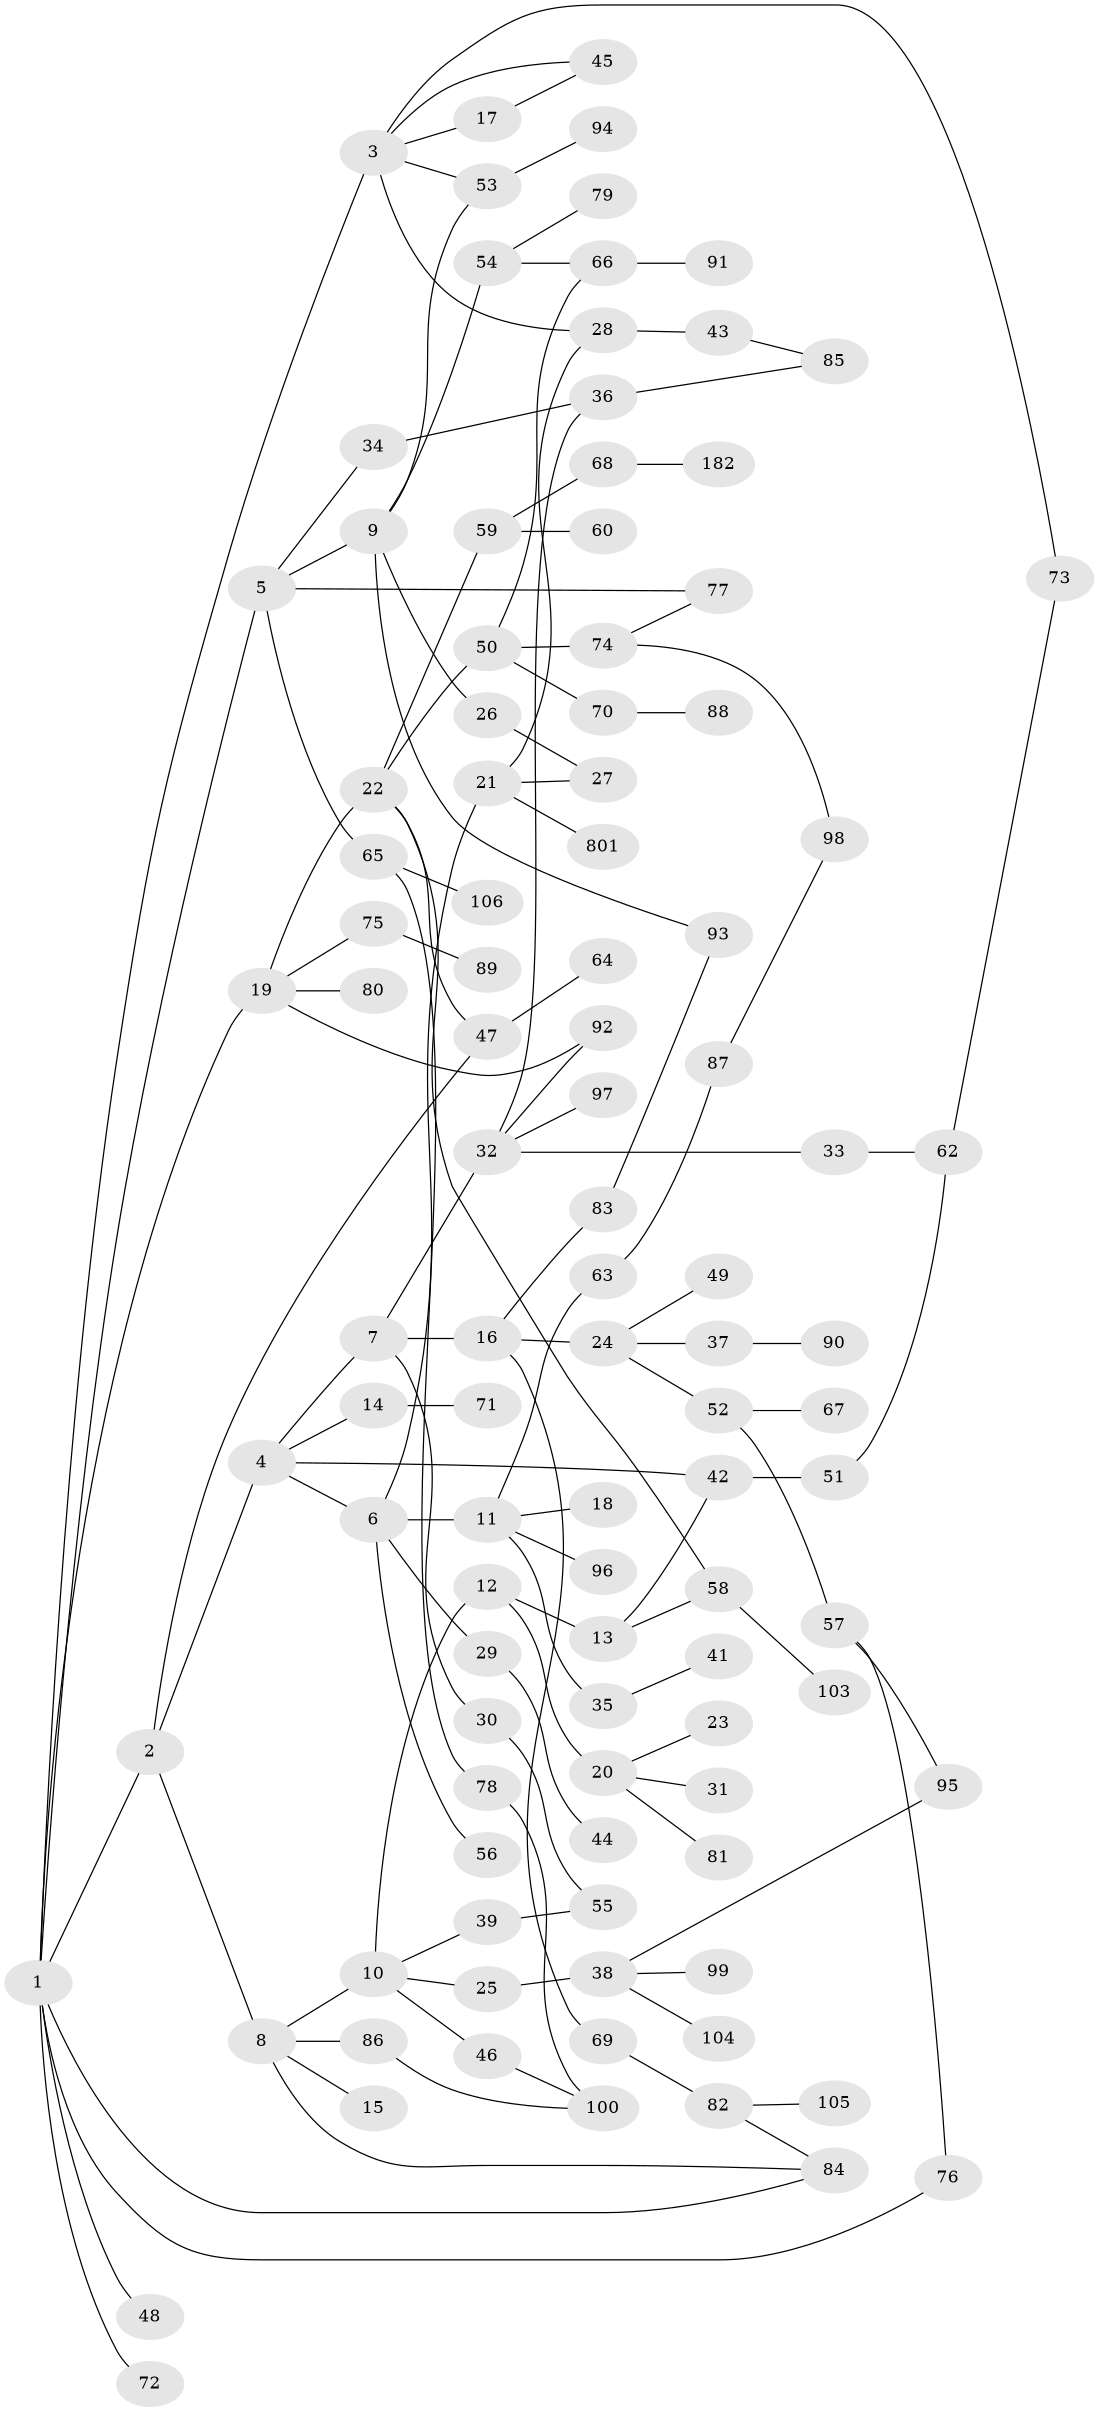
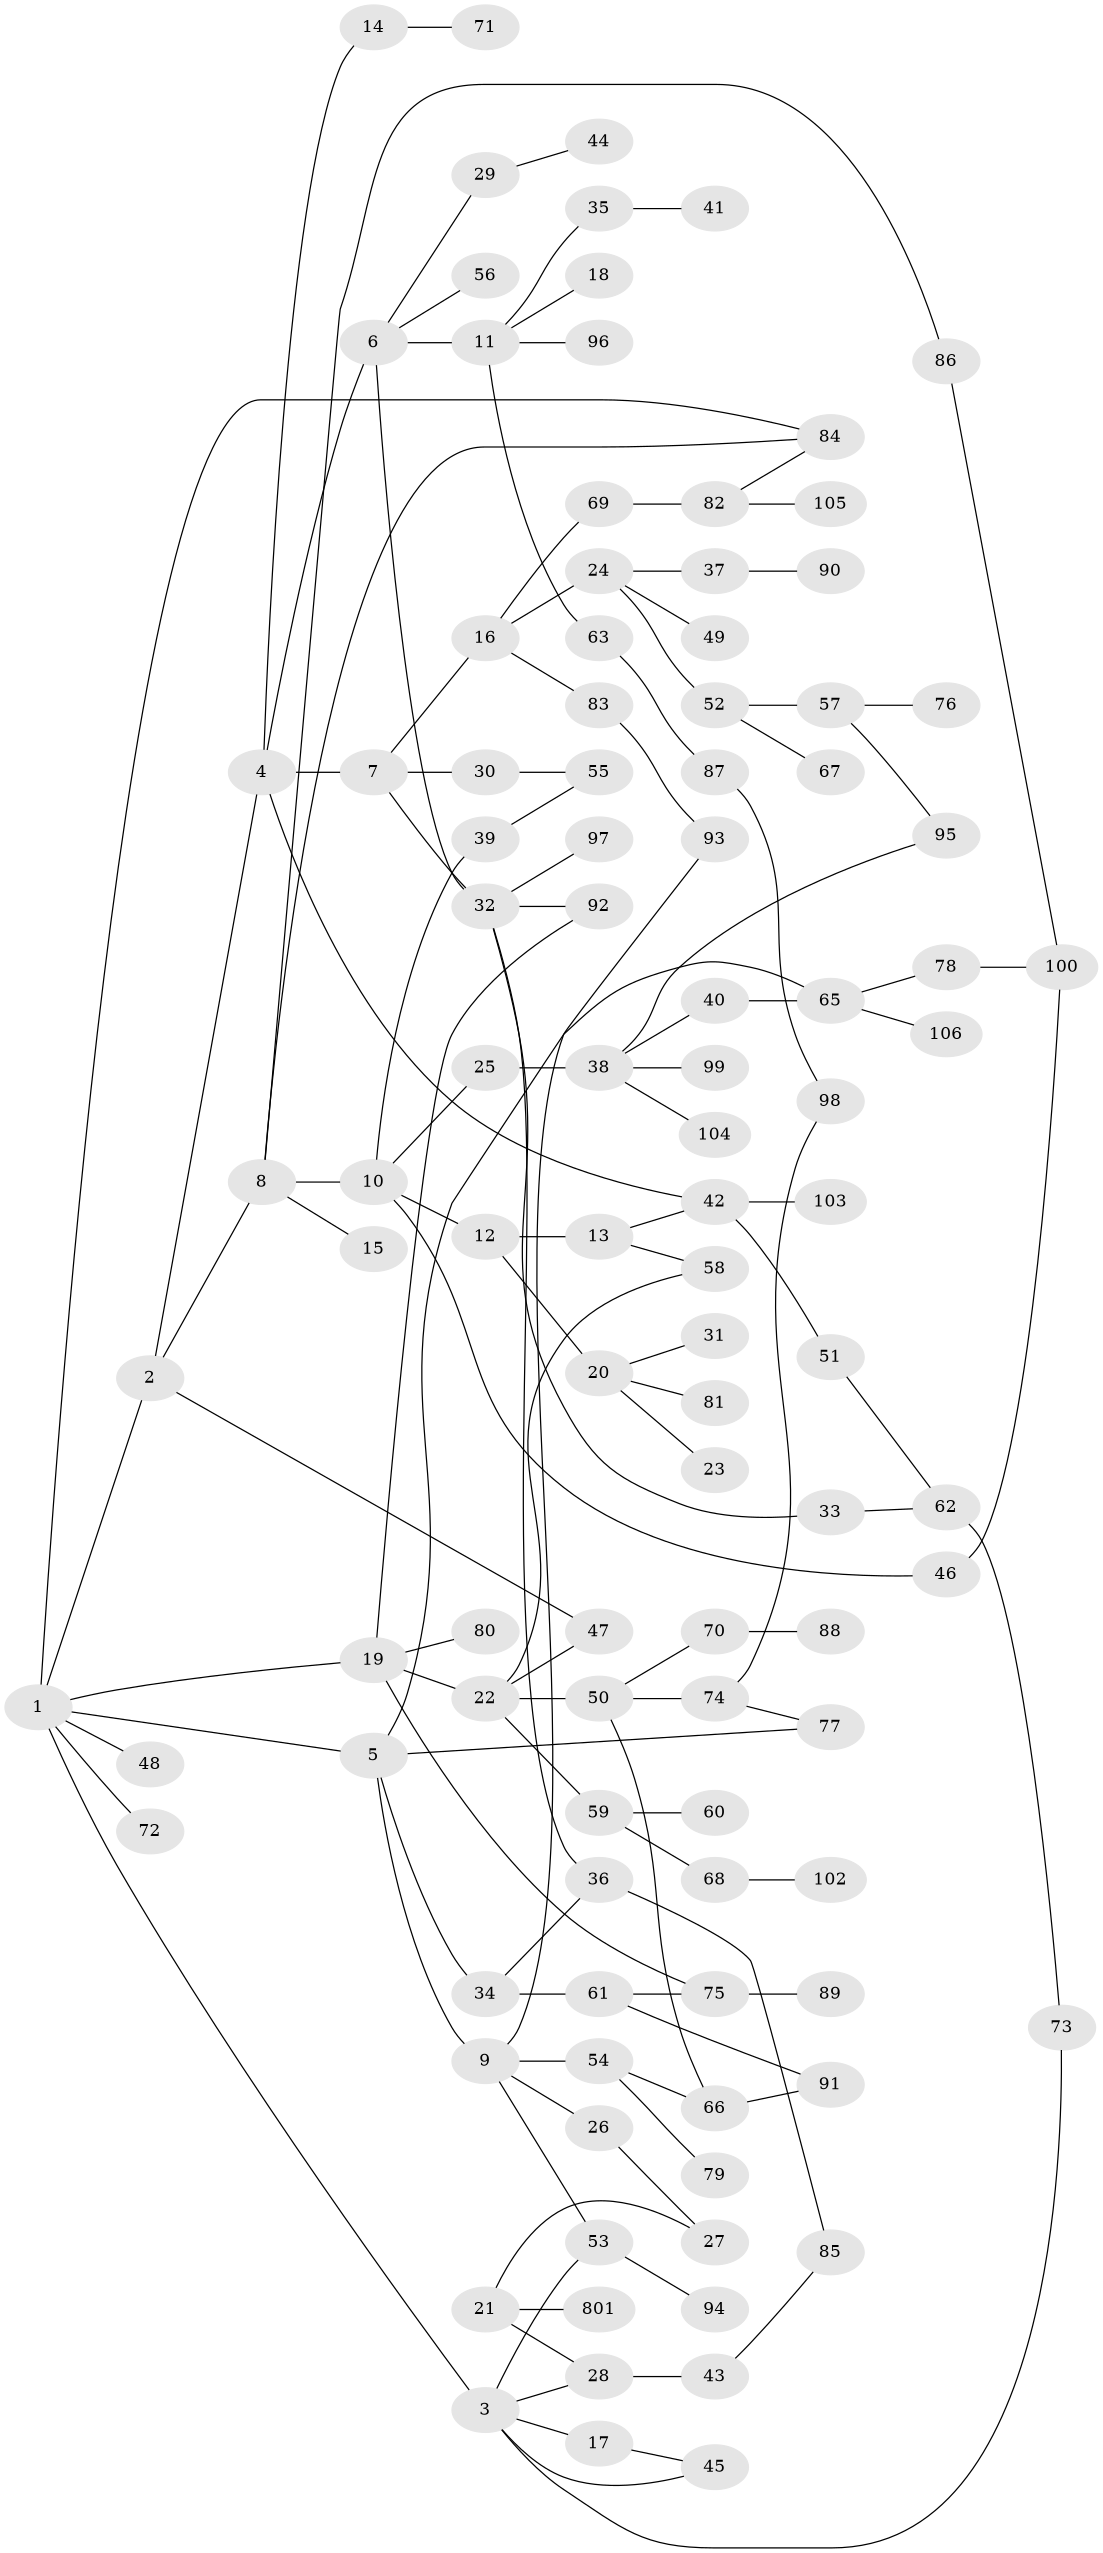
node "182": label "182" -> "102"
node "64": removed
node "40": added
edge "21" -- "6": now "32" -- "6"
edge "58" -- "103": now "42" -- "103"
node "61": added
edge "1" -- "76": removed
